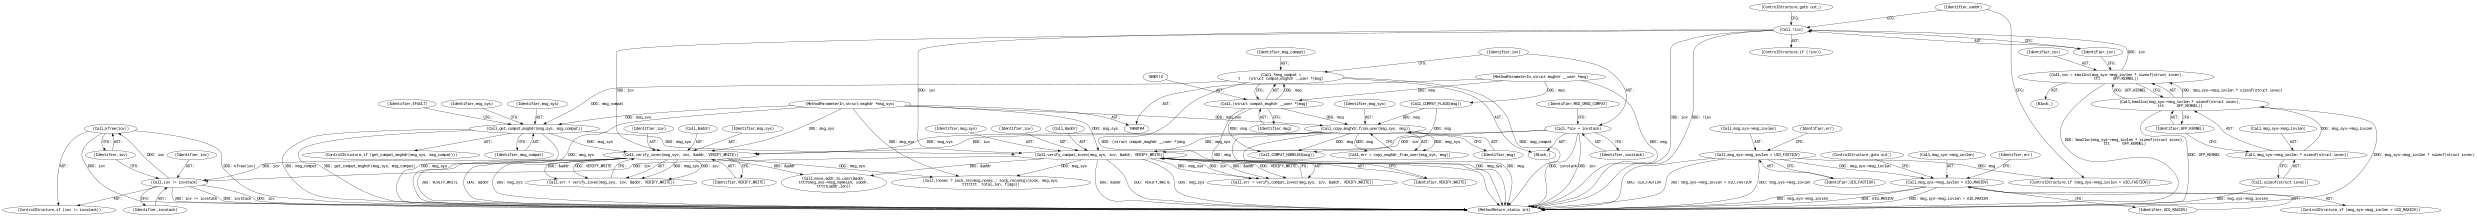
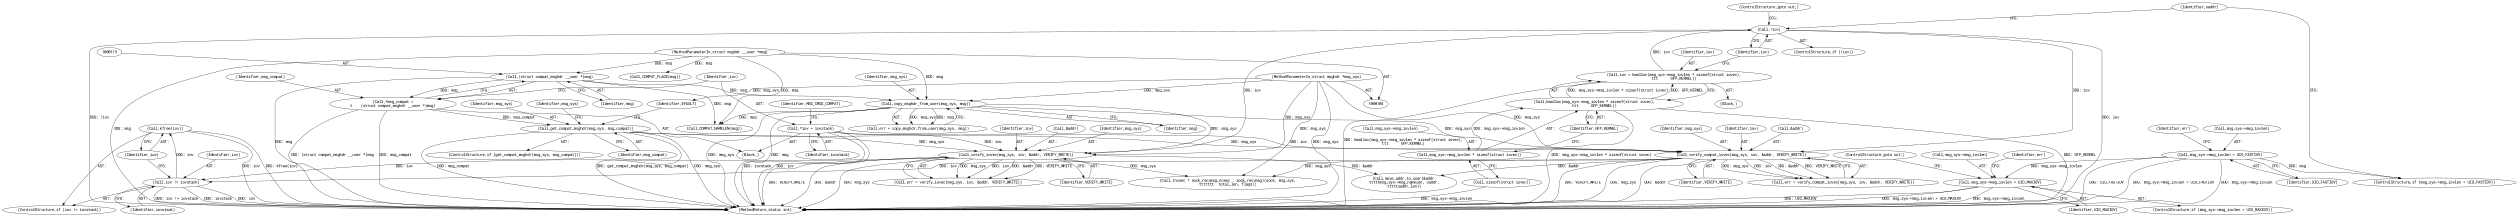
edge "(MethodParameterIn,struct msghdr *msg_sys)" -> "(Call,get_compat_msghdr(msg_sys, msg_compat))": now "(MethodParameterIn,struct msghdr *msg_sys)" -> "(Identifier,EFAULT)"
edge "(Call,COMPAT_FLAGS(msg))" -> "(Call,copy_msghdr_from_user(msg_sys, msg))": now "(MethodParameterIn,struct msghdr __user *msg)" -> "(Call,copy_msghdr_from_user(msg_sys, msg))"
edge "(Call,COMPAT_FLAGS(msg))" -> "(Call,COMPAT_NAMELEN(msg))": now "(MethodParameterIn,struct msghdr __user *msg)" -> "(Call,COMPAT_NAMELEN(msg))"
